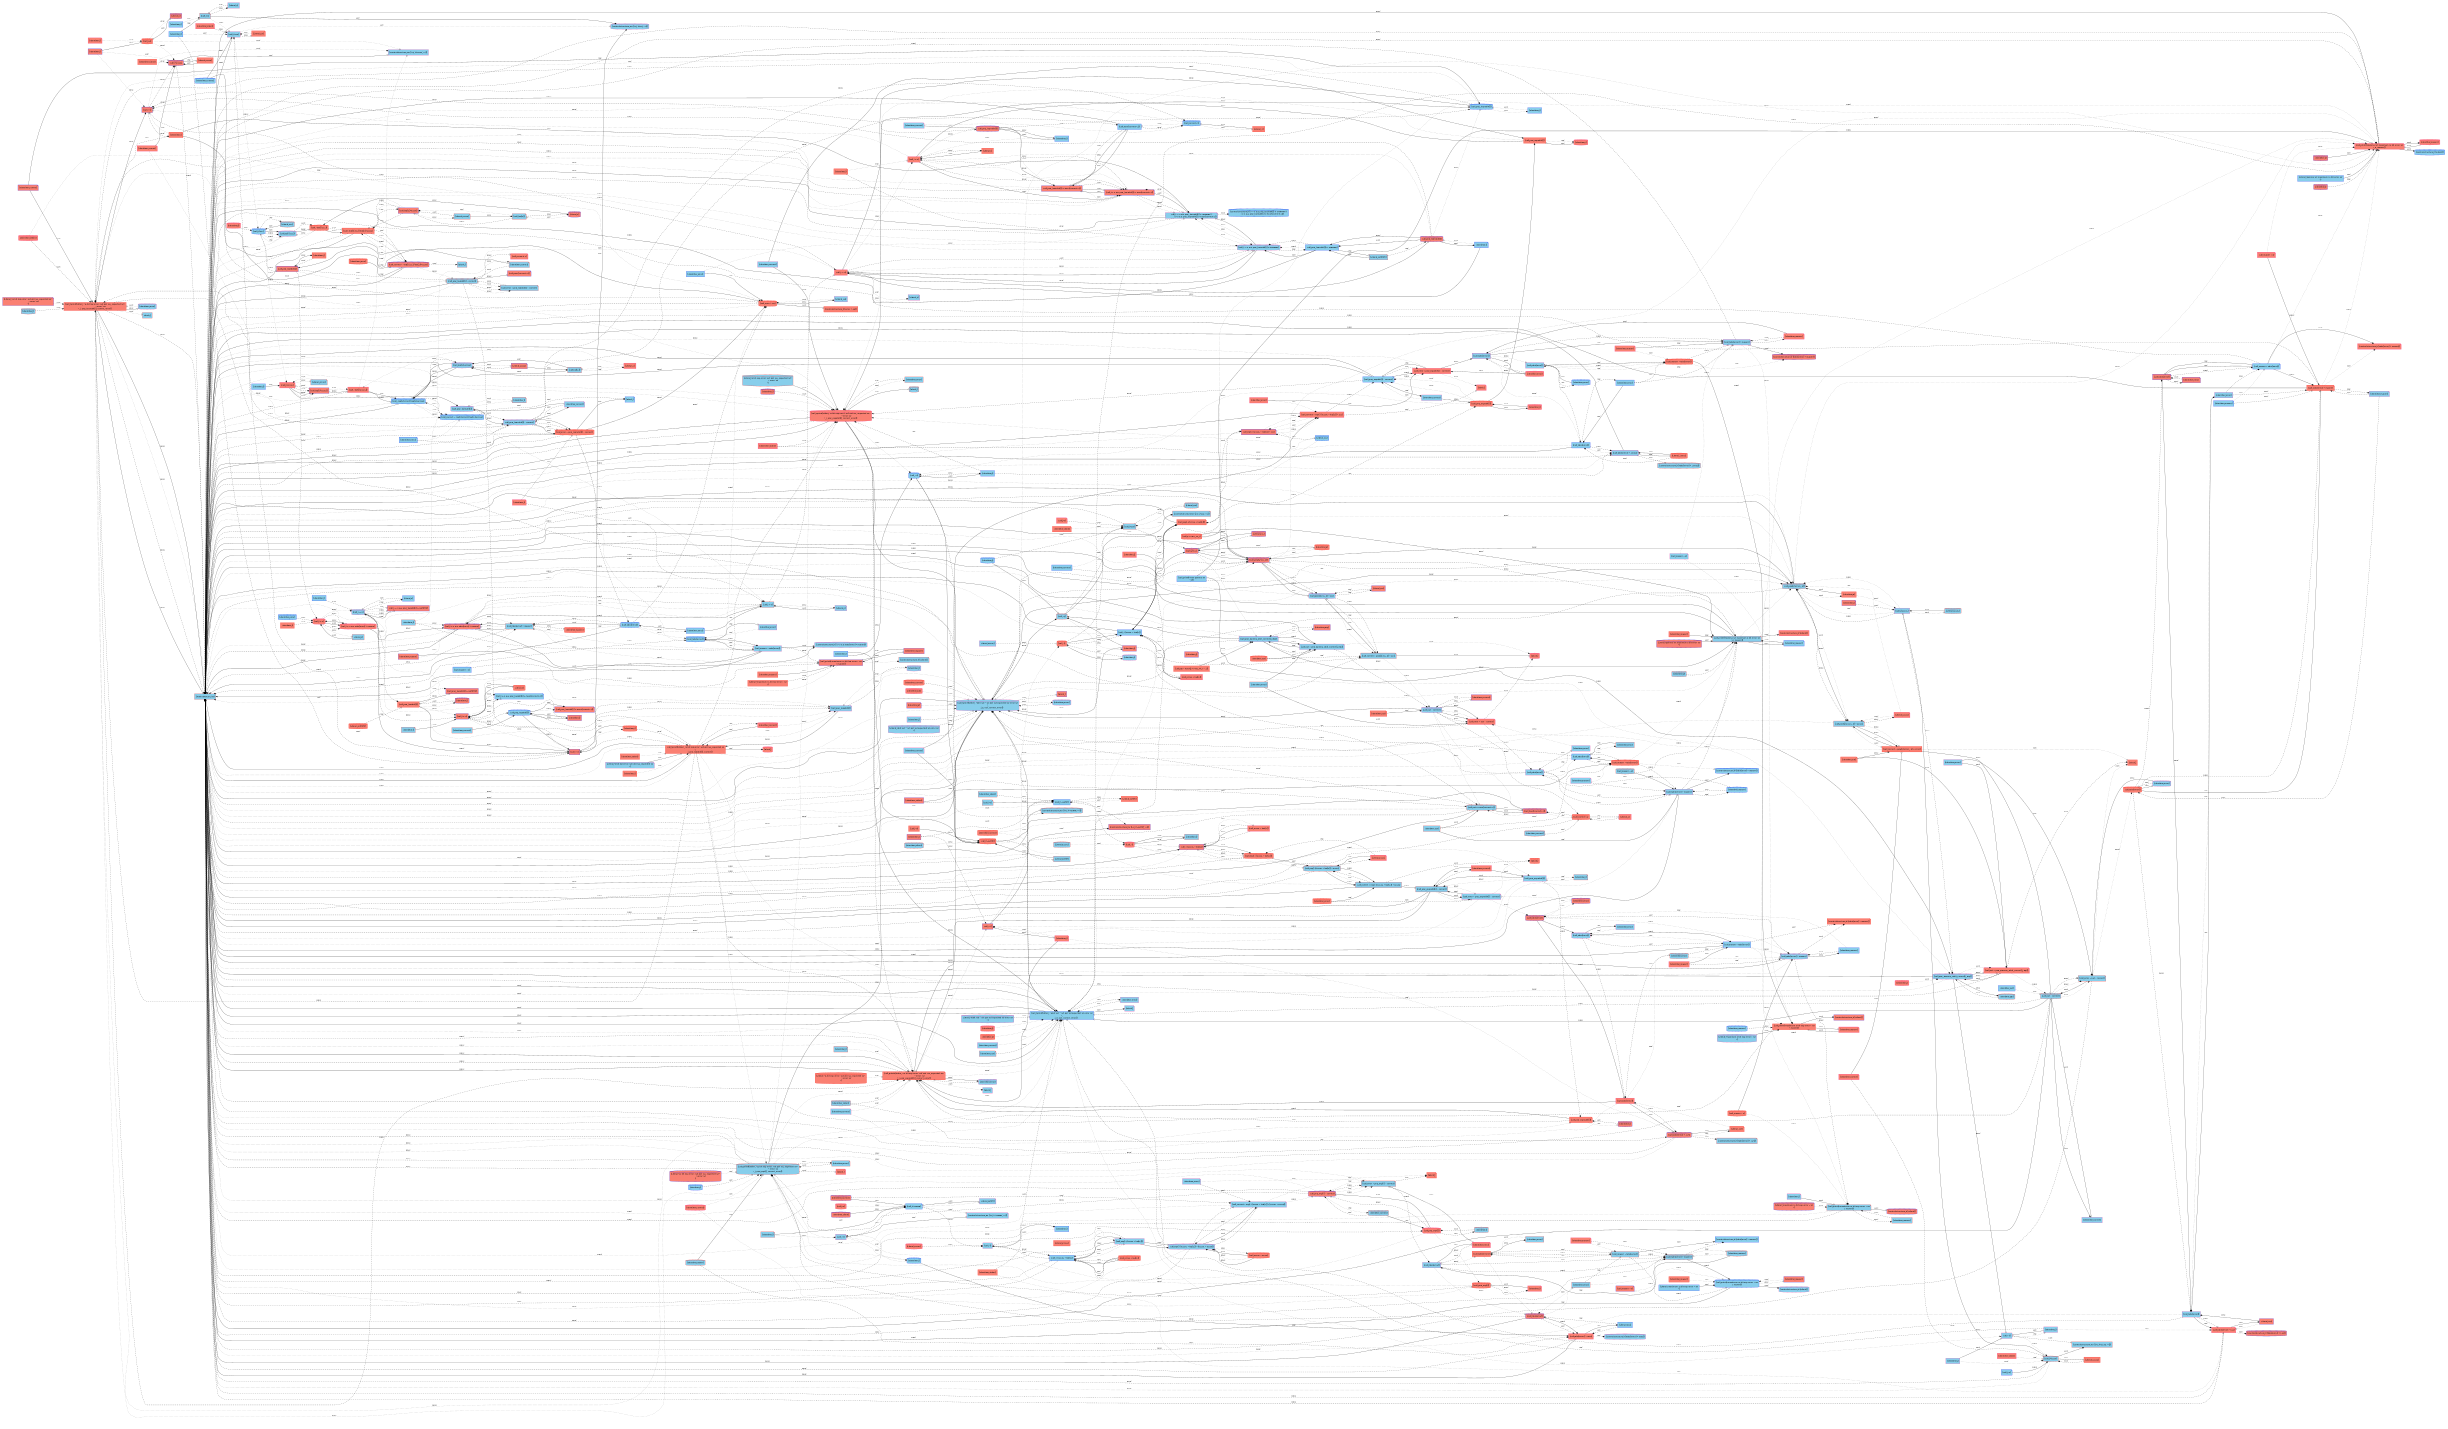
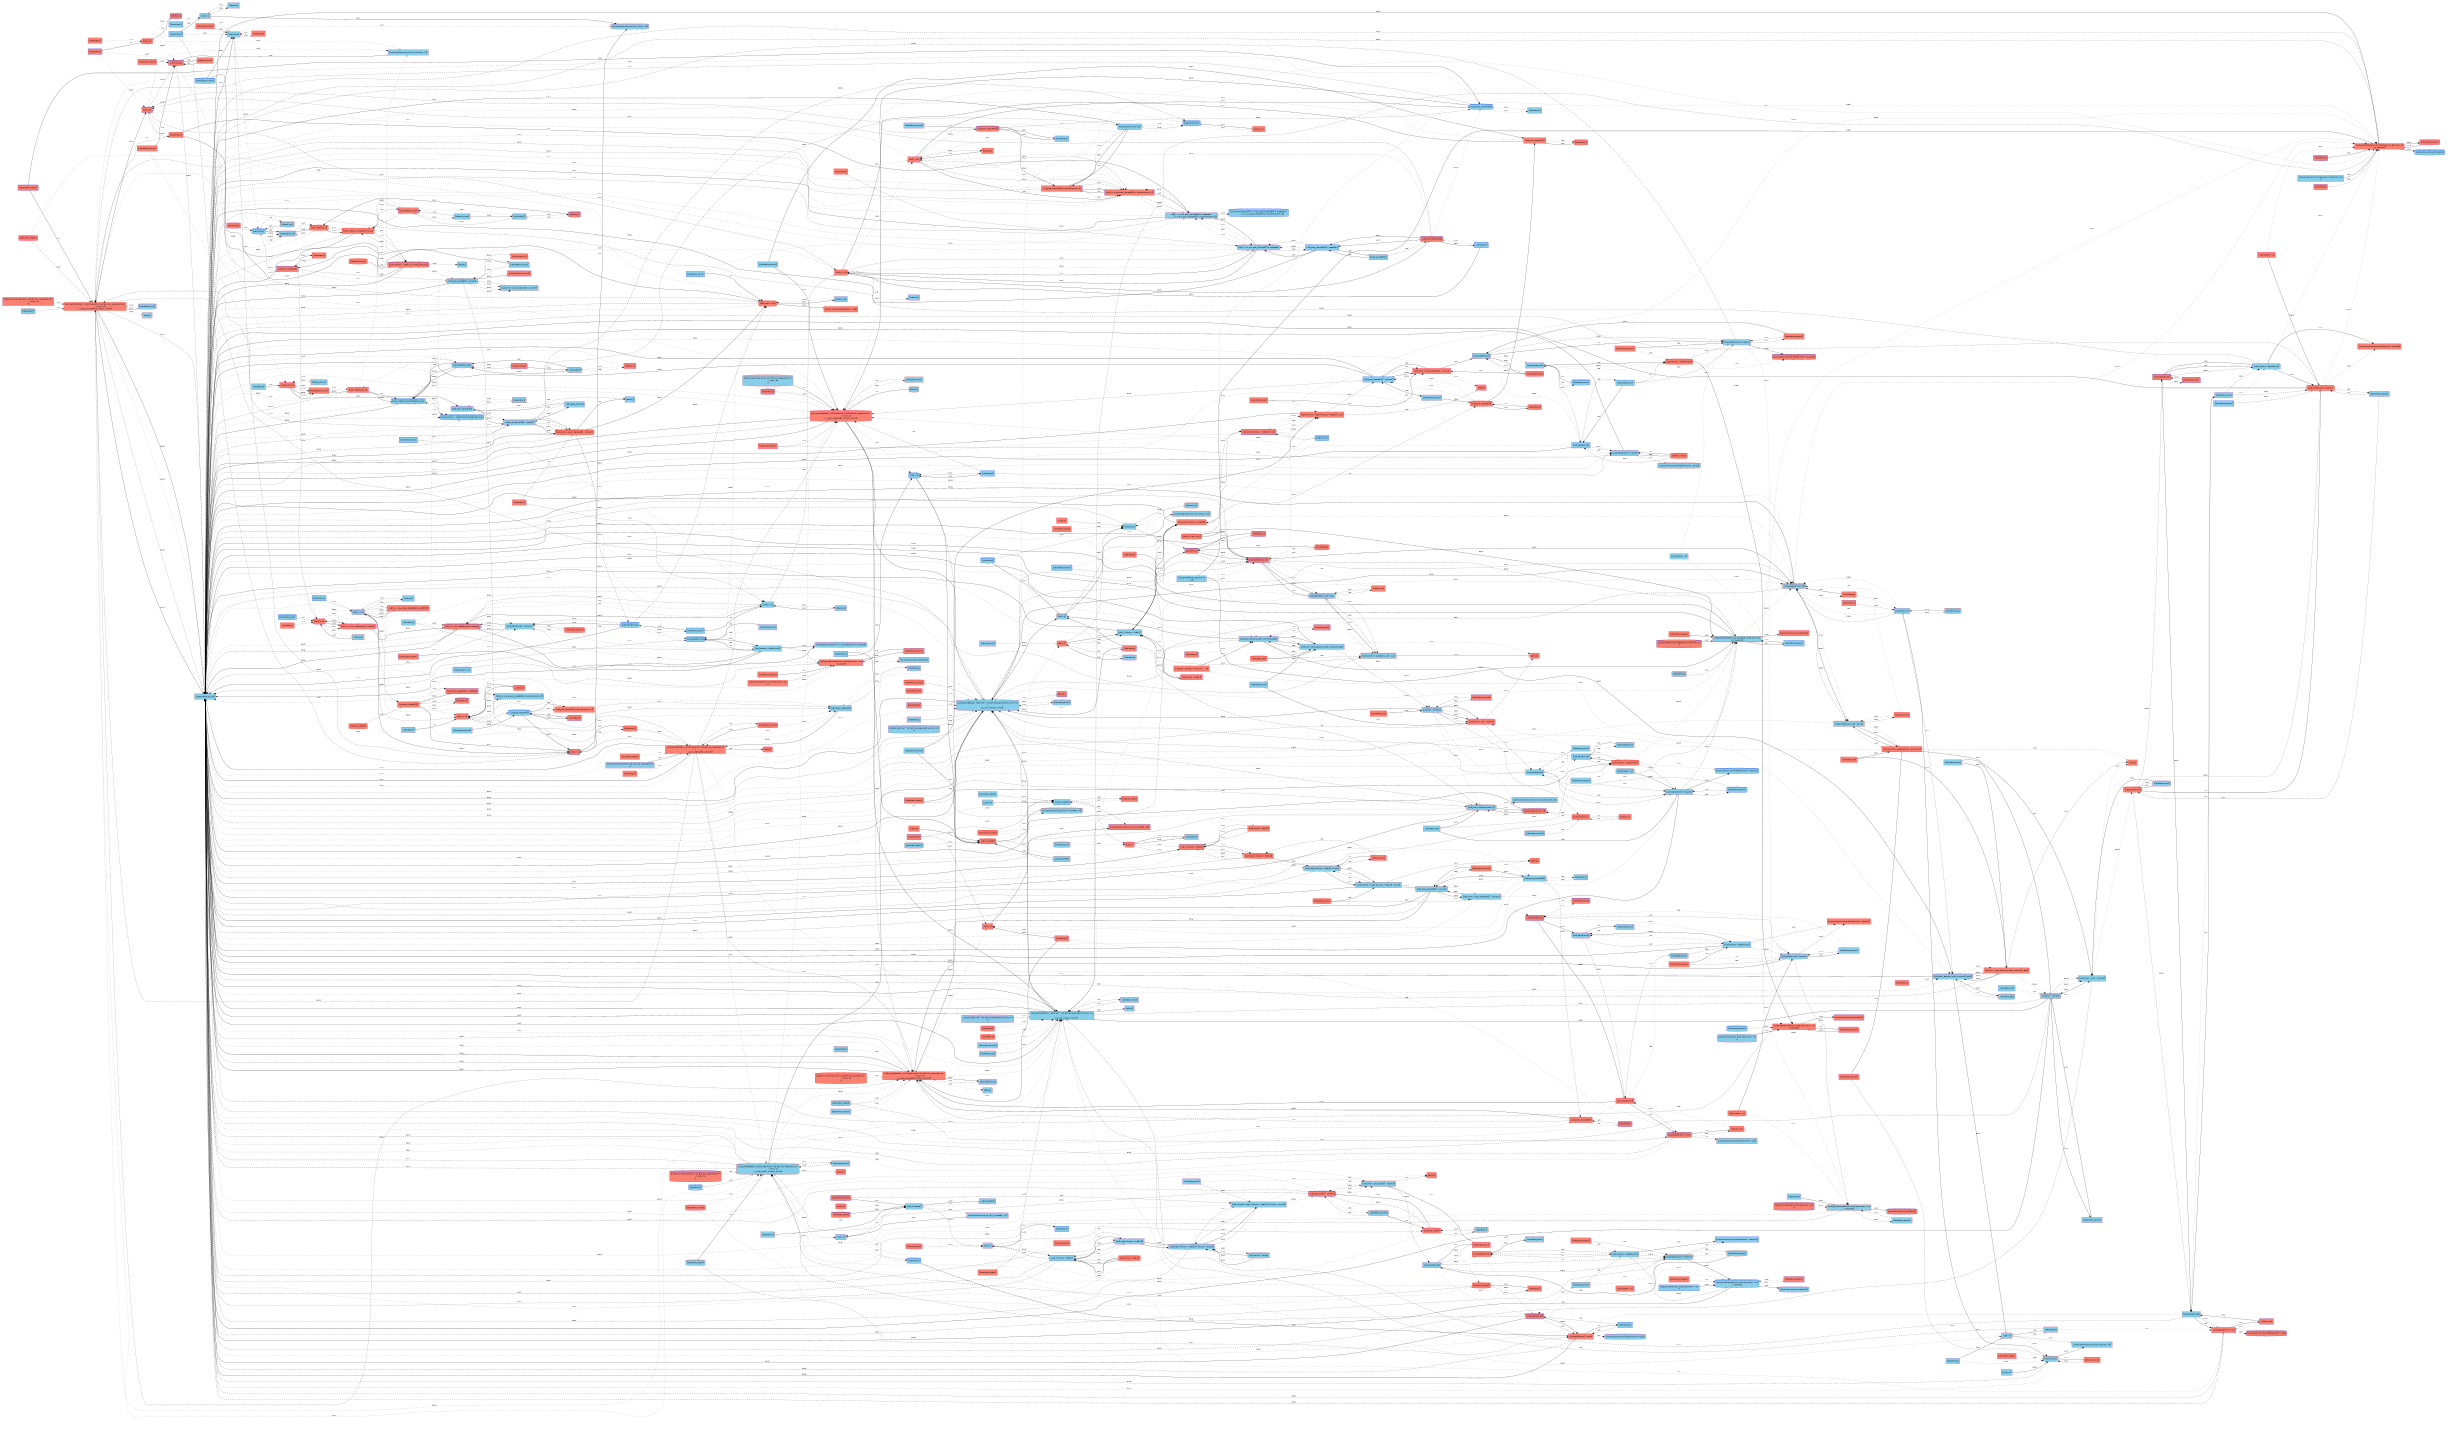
edge "(Call,i/255.)" -> "(Call,i/65535.)": now "(Call,i<65536)" -> "(Call,i/65535.)"
edge "(Call,i<256)" -> "(MethodReturn,int)": reversed
edge "(Call,correct = exp(-i/65536. * log(2.)) * 255)" -> "(Call,exp(-i/65536. * log(2.)) * 255)": arrowhead diamond -> odot
edge "(Call,j<256)" -> "(ControlStructure,for (j=0; j<256; ++j))": now "(Call,j<256)" -> "(Call,png_gamma_8bit_correct(j, gfp))"
node "(Call,png_log8bit(i) != floor(correct+.5))": color blue -> red
node "(ControlStructure,if (out != floor(correct+.5)))": added
node "(Call,65536. * 65536)": fillcolor salmon -> skyblue
